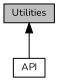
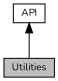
edge "API" -> "Utilities": reversed
